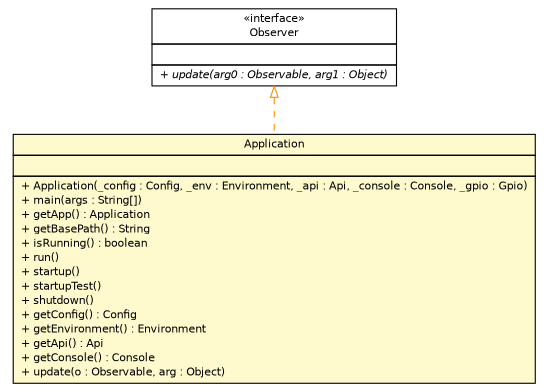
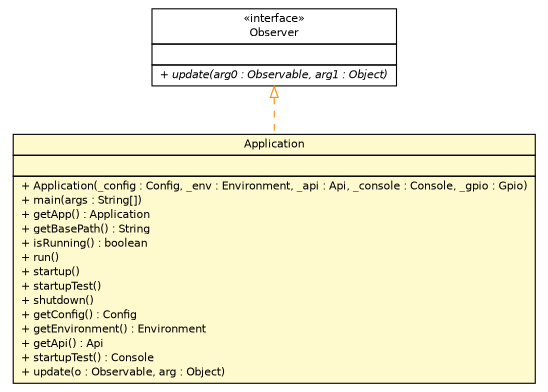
node "Application": text "+ getConsole() : Console" -> "+ startupTest() : Console"
